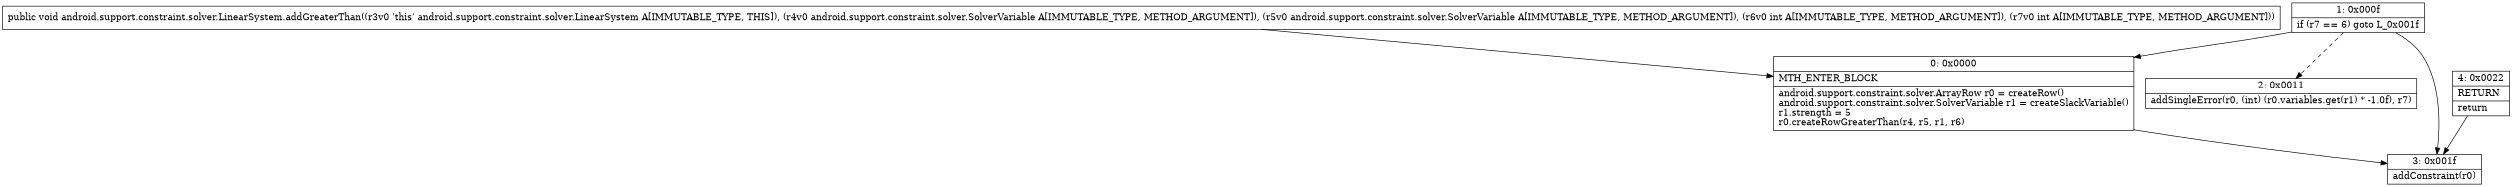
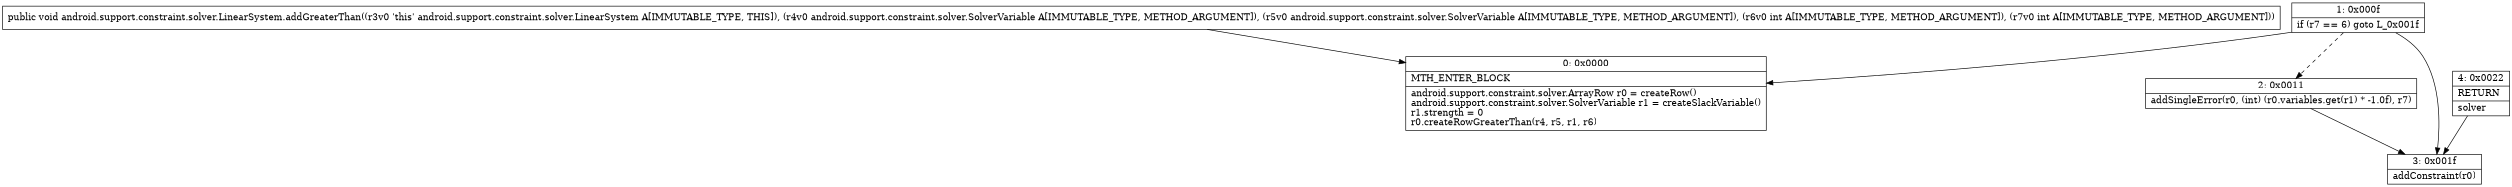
node "4: 0x0022": text "return" -> "solver"
node "0: 0x0000": text "r1.strength = 5" -> "r1.strength = 0"
edge "0: 0x0000" -> "3: 0x001f": now "2: 0x0011" -> "3: 0x001f"
